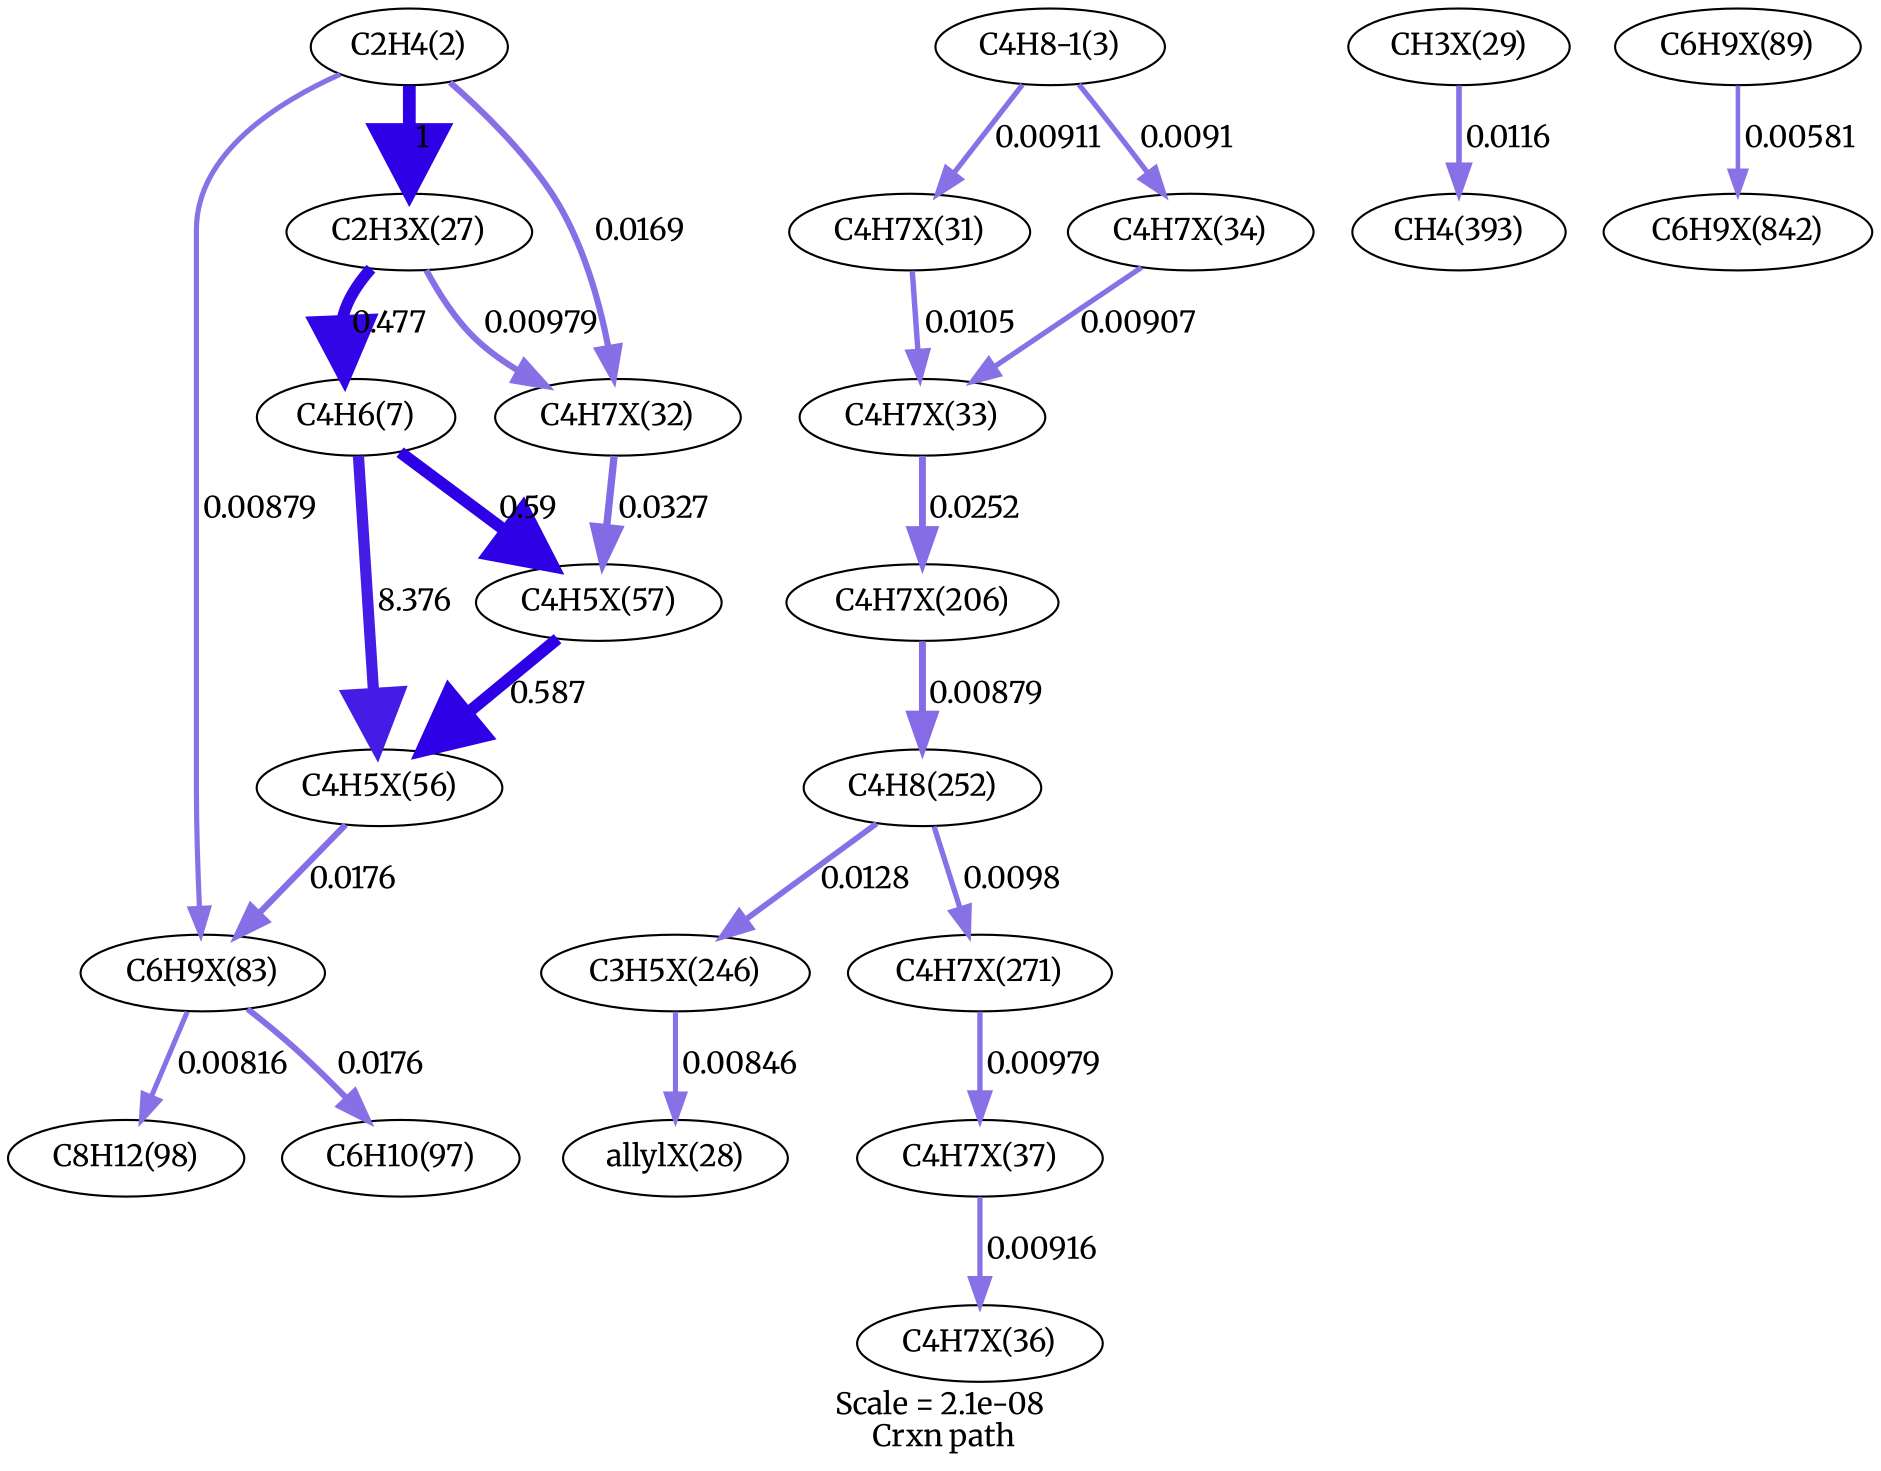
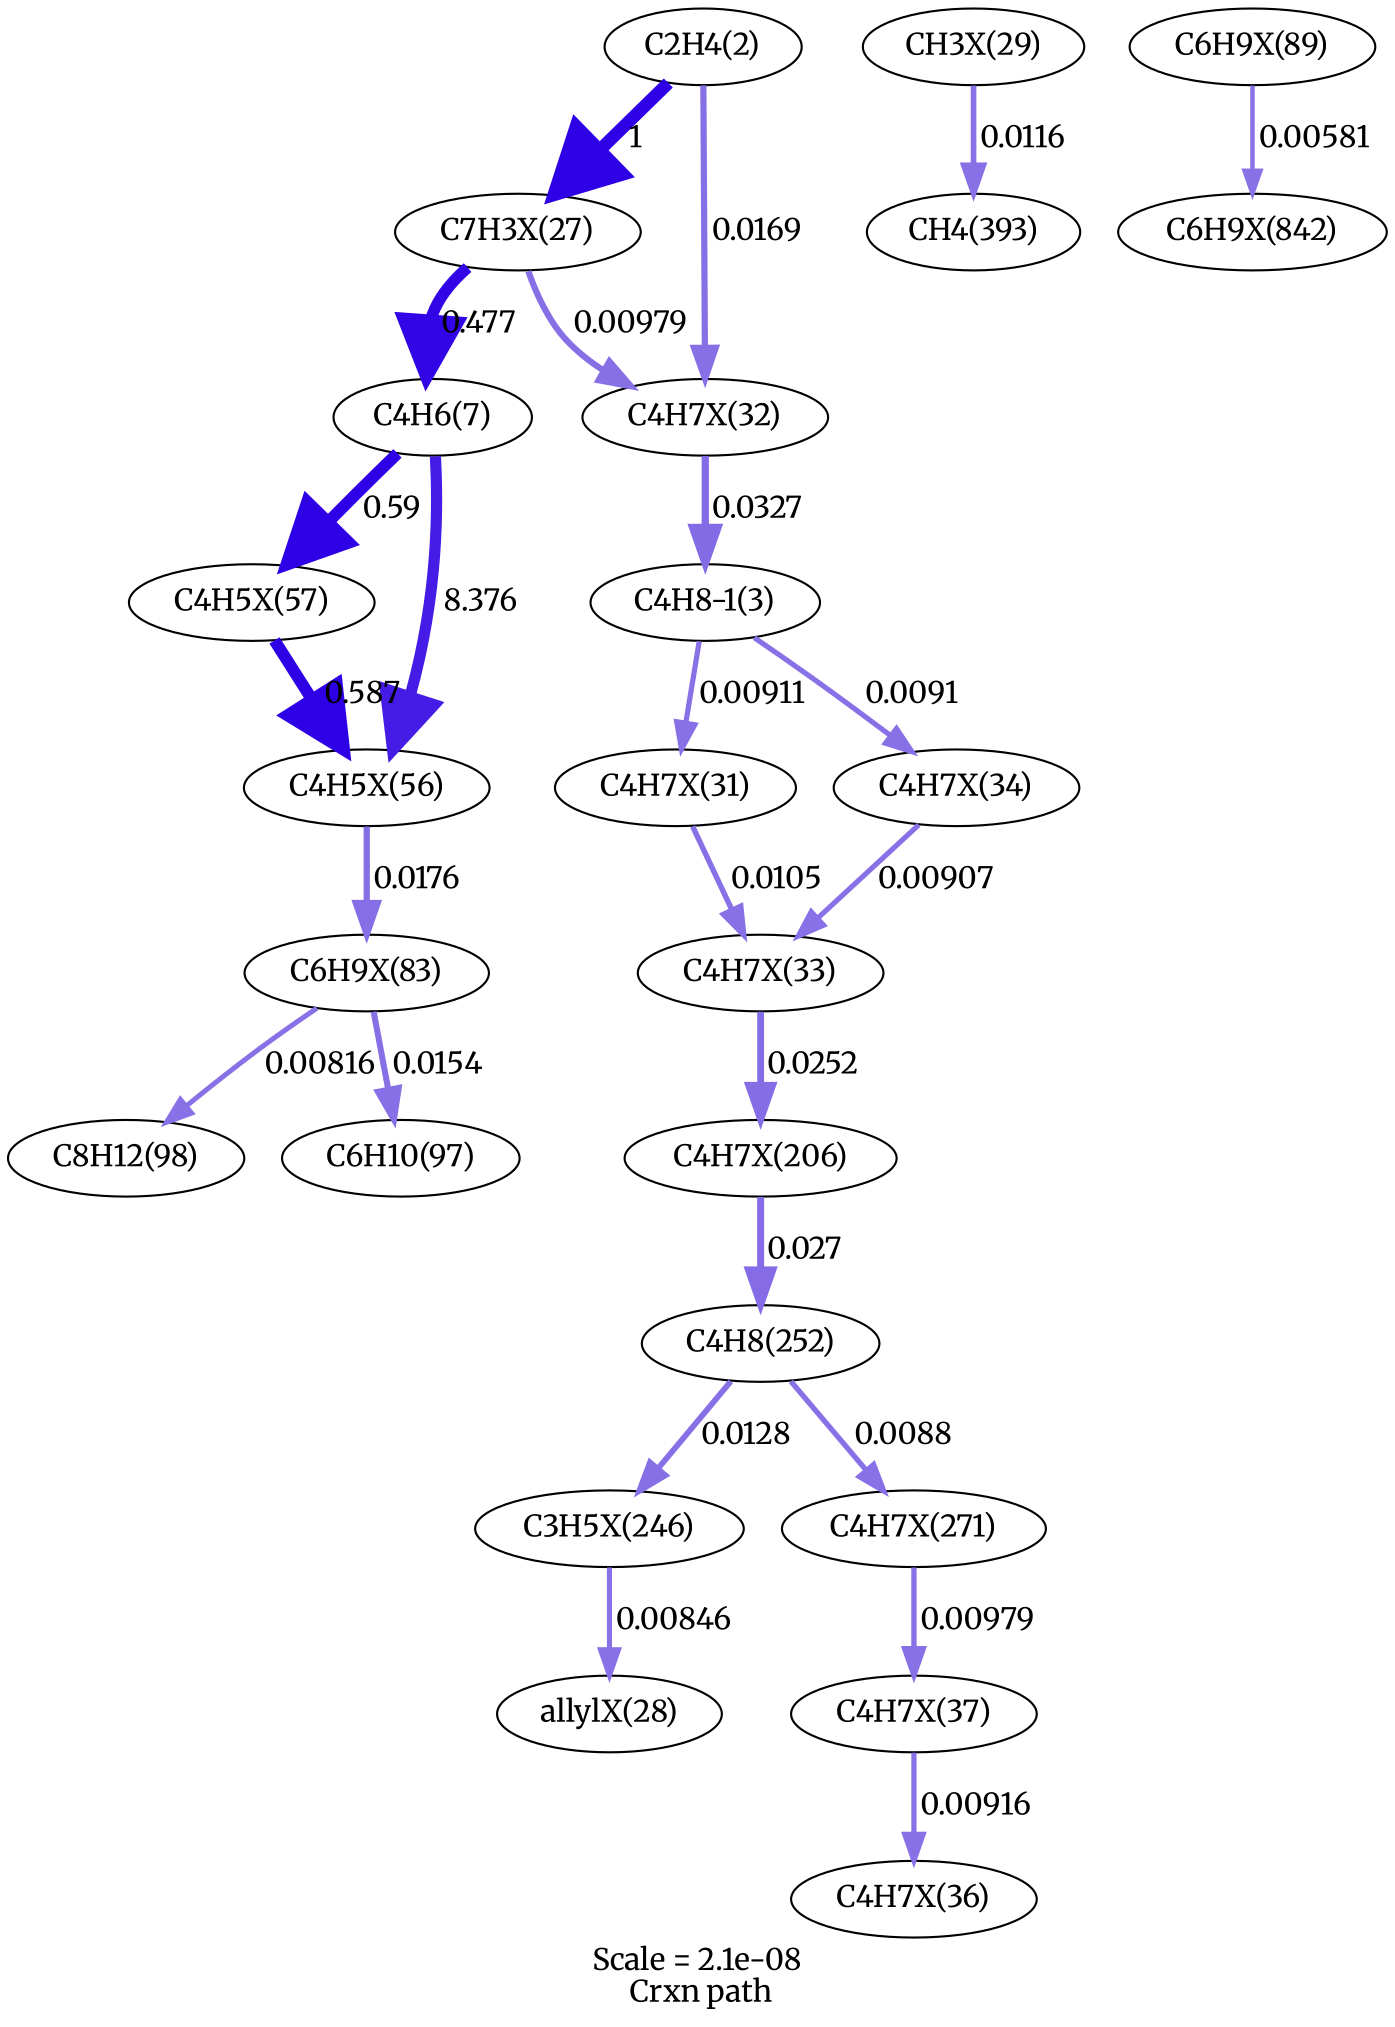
node "C2H3X(27)": label "C2H3X(27)" -> "C7H3X(27)"
edge "C2H4(2)" -> "C6H9X(83)": removed, label "0.00879"
edge "C4H7X(32)" -> "C4H5X(57)": now "C4H7X(32)" -> "C4H8-1(3)"
edge "C4H7X(206)" -> "C4H8(252)": label " 0.00879" -> " 0.027"
edge "C4H8(252)" -> "C4H7X(271)": label " 0.0098" -> " 0.0088"
edge "C6H9X(83)" -> "C6H10(97)": label " 0.0176" -> " 0.0154"
